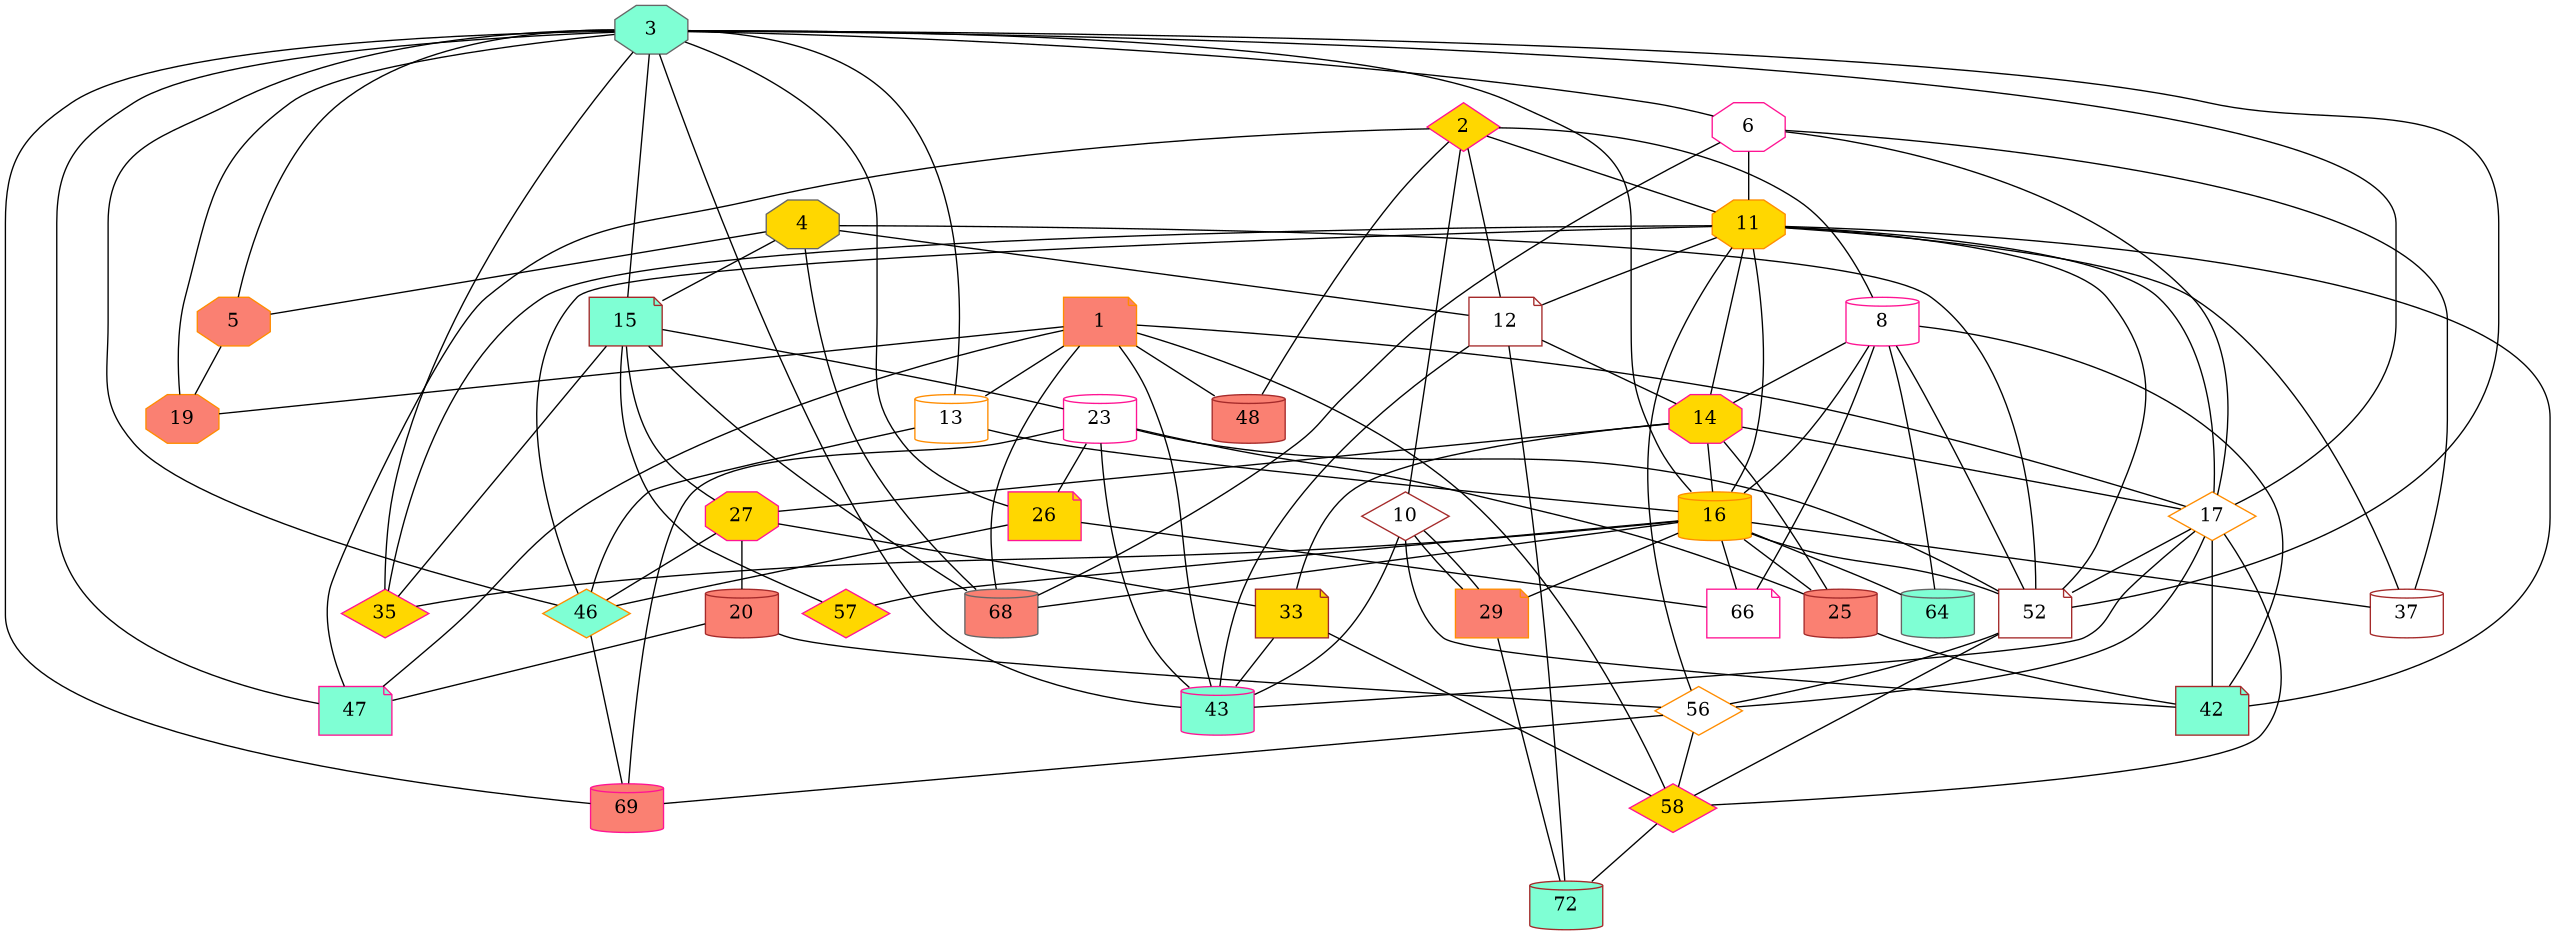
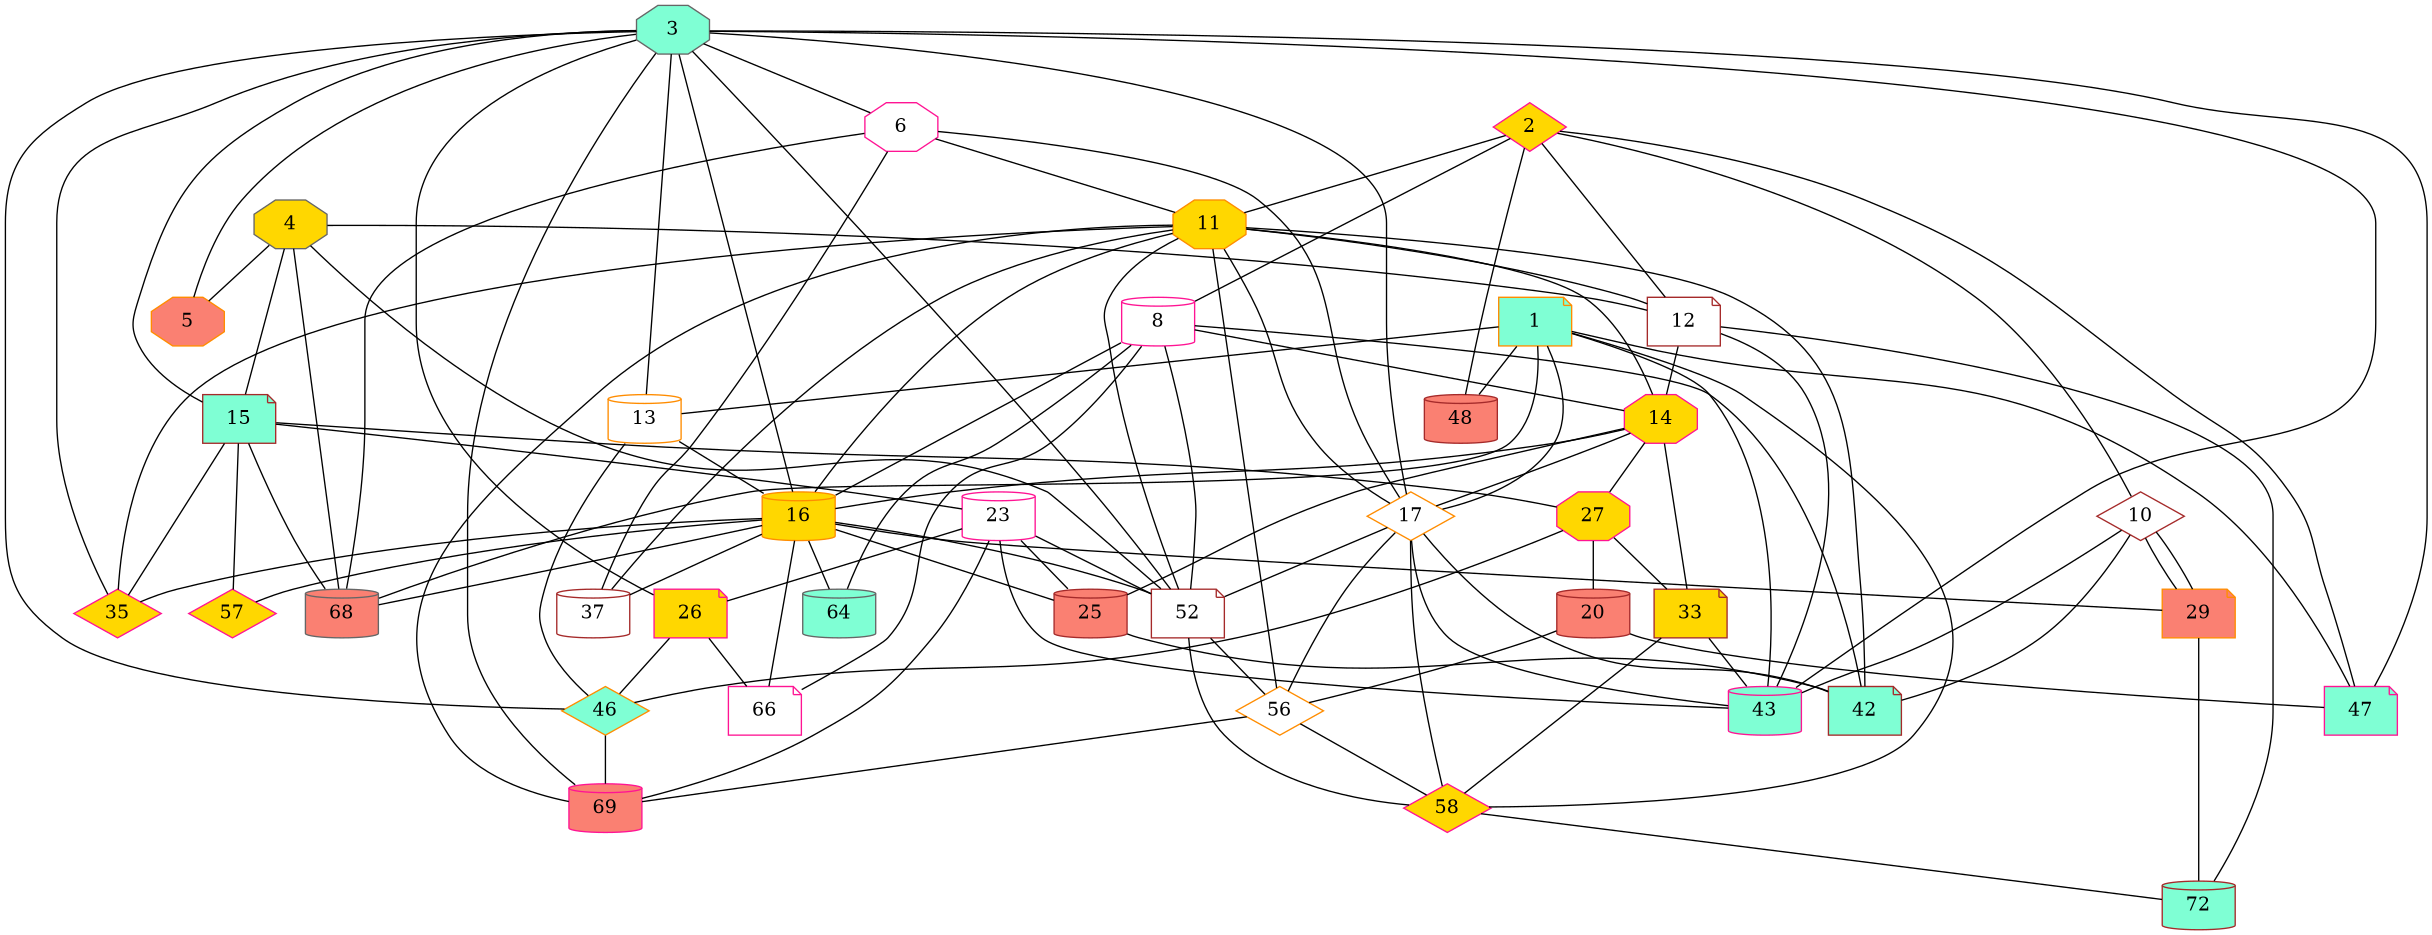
edge "11" -- "46": now "11" -- "69"
node "1": fillcolor salmon -> aquamarine
node "19": removed
